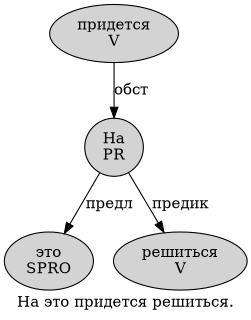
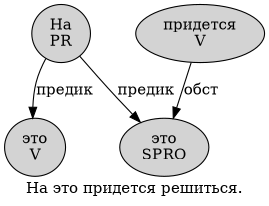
edge "придется V" -> "На PR": now "придется V" -> "это SPRO"
edge "На PR" -> "это SPRO": label "предл" -> "предик"
node "решиться V": label "решиться V" -> "это V"
